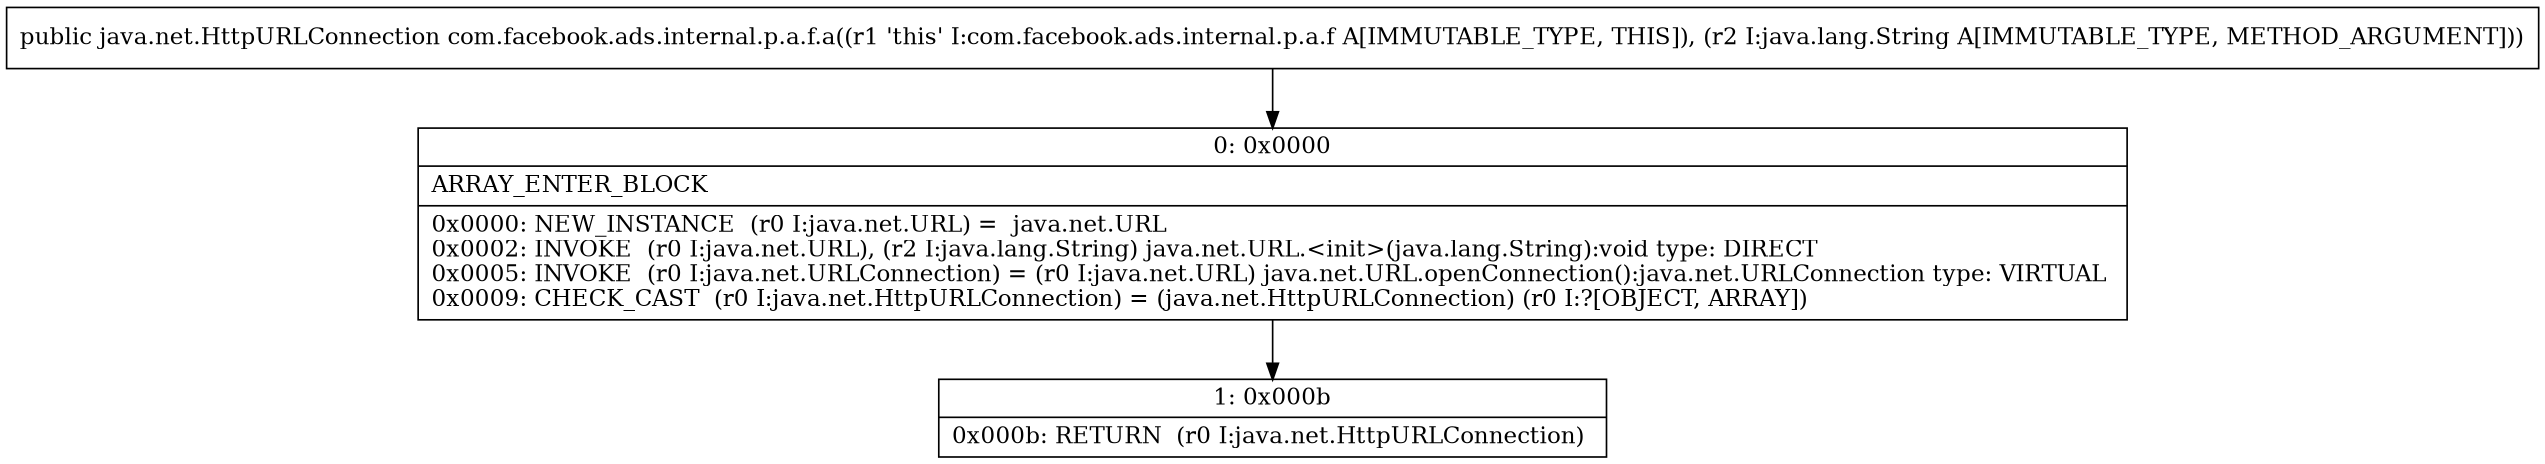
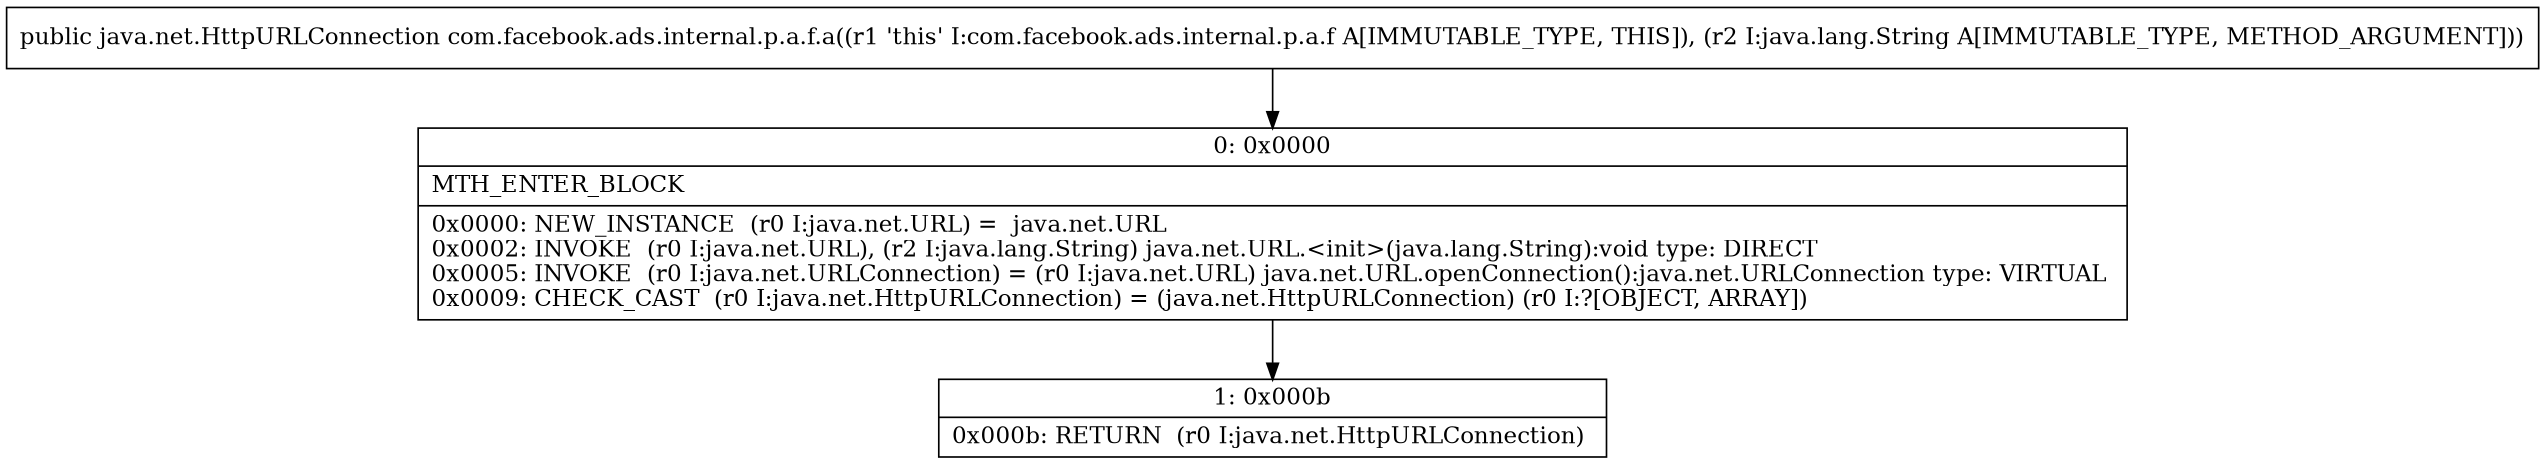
node "0: 0x0000": text "ARRAY_ENTER_BLOCK" -> "MTH_ENTER_BLOCK"
